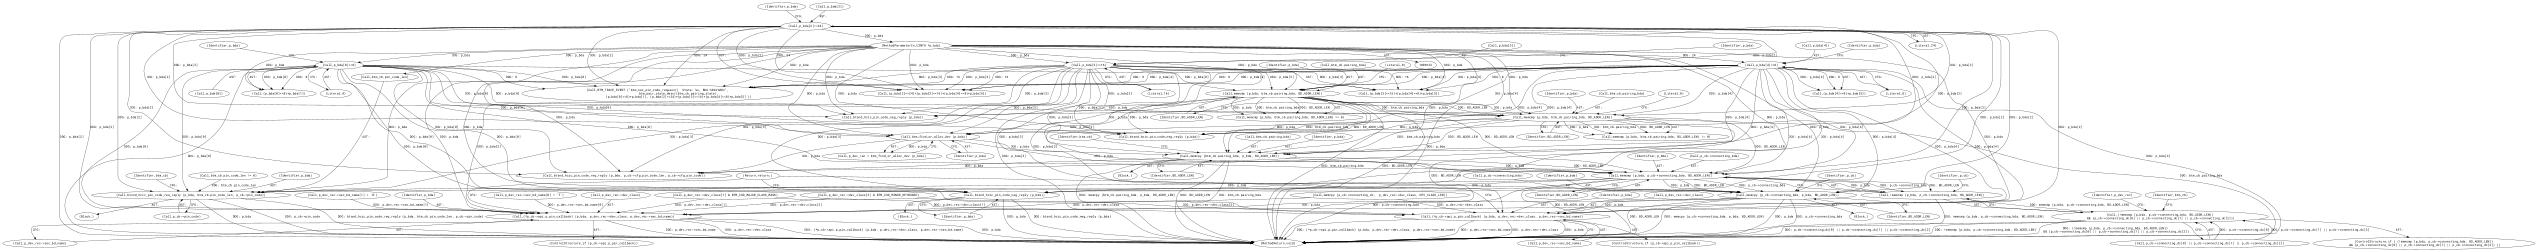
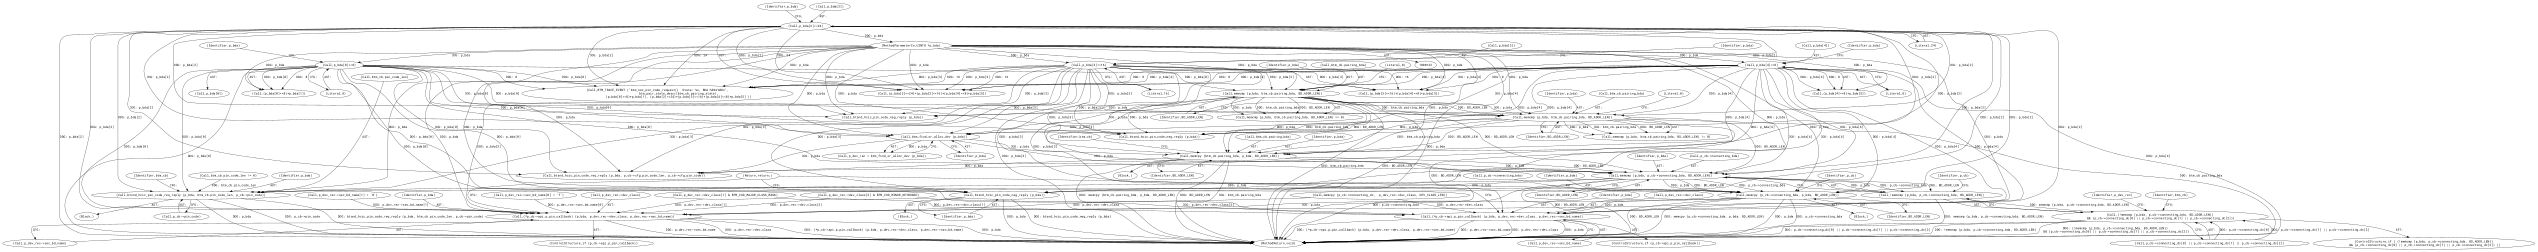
edge "(MethodParameterIn,UINT8 *p_bda)" -> "(Call,btm_cb.pin_code_len)": now "(MethodParameterIn,UINT8 *p_bda)" -> "(Call,(p_bda[4]<<8)+p_bda[5])"
edge "(MethodParameterIn,UINT8 *p_bda)" -> "(Call,p_bda[4]<<8)": label "DDG: 24" -> "DDG: p_bda"
edge "(Call,p_bda[0])" -> "(Call,p_bda[0]<<8)": reversed
